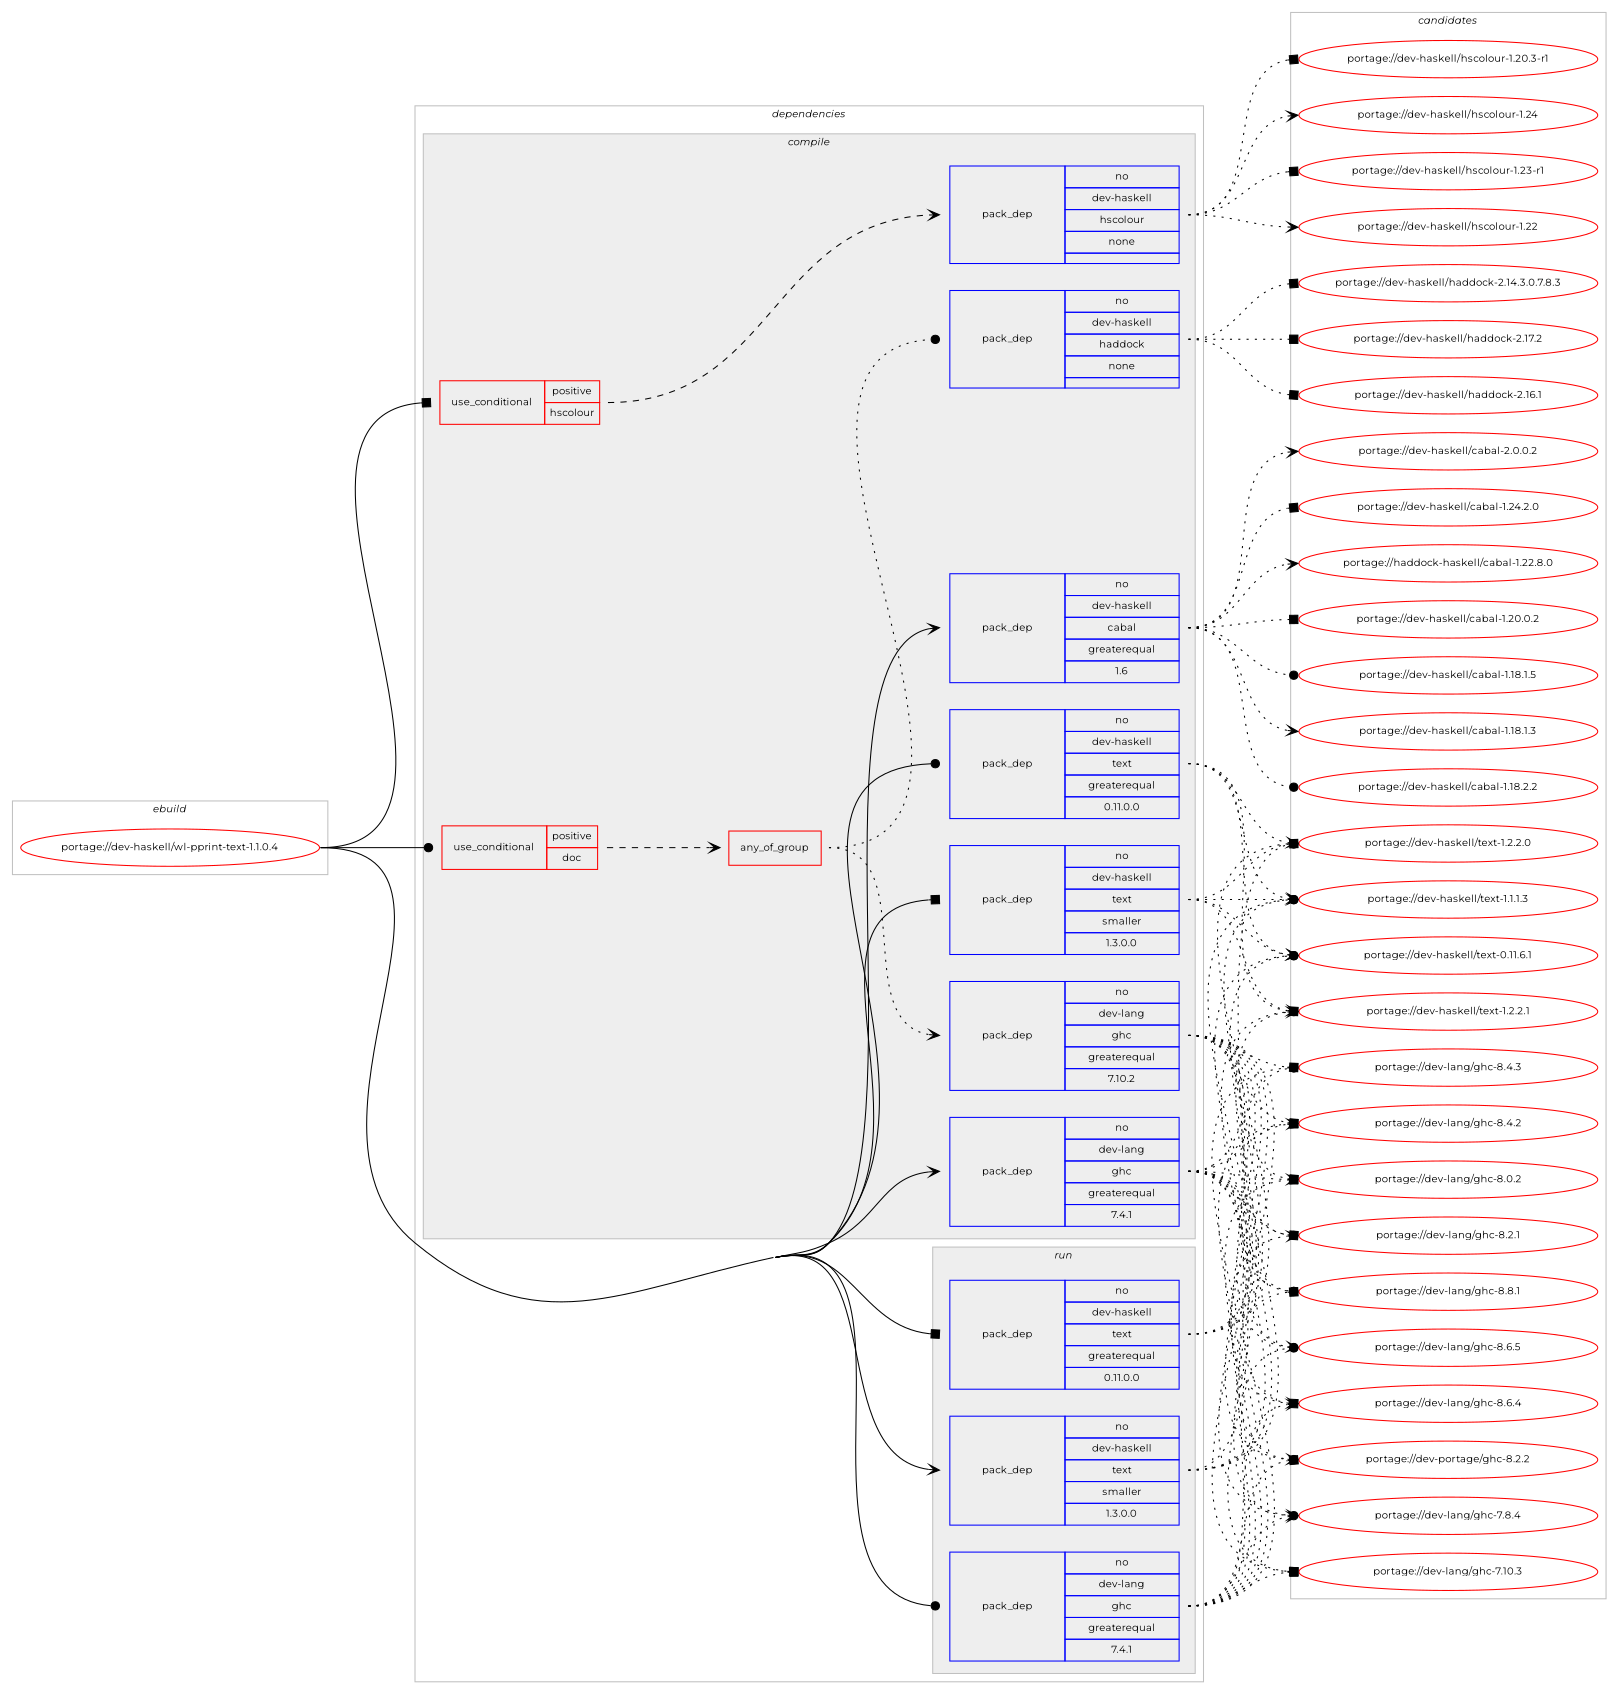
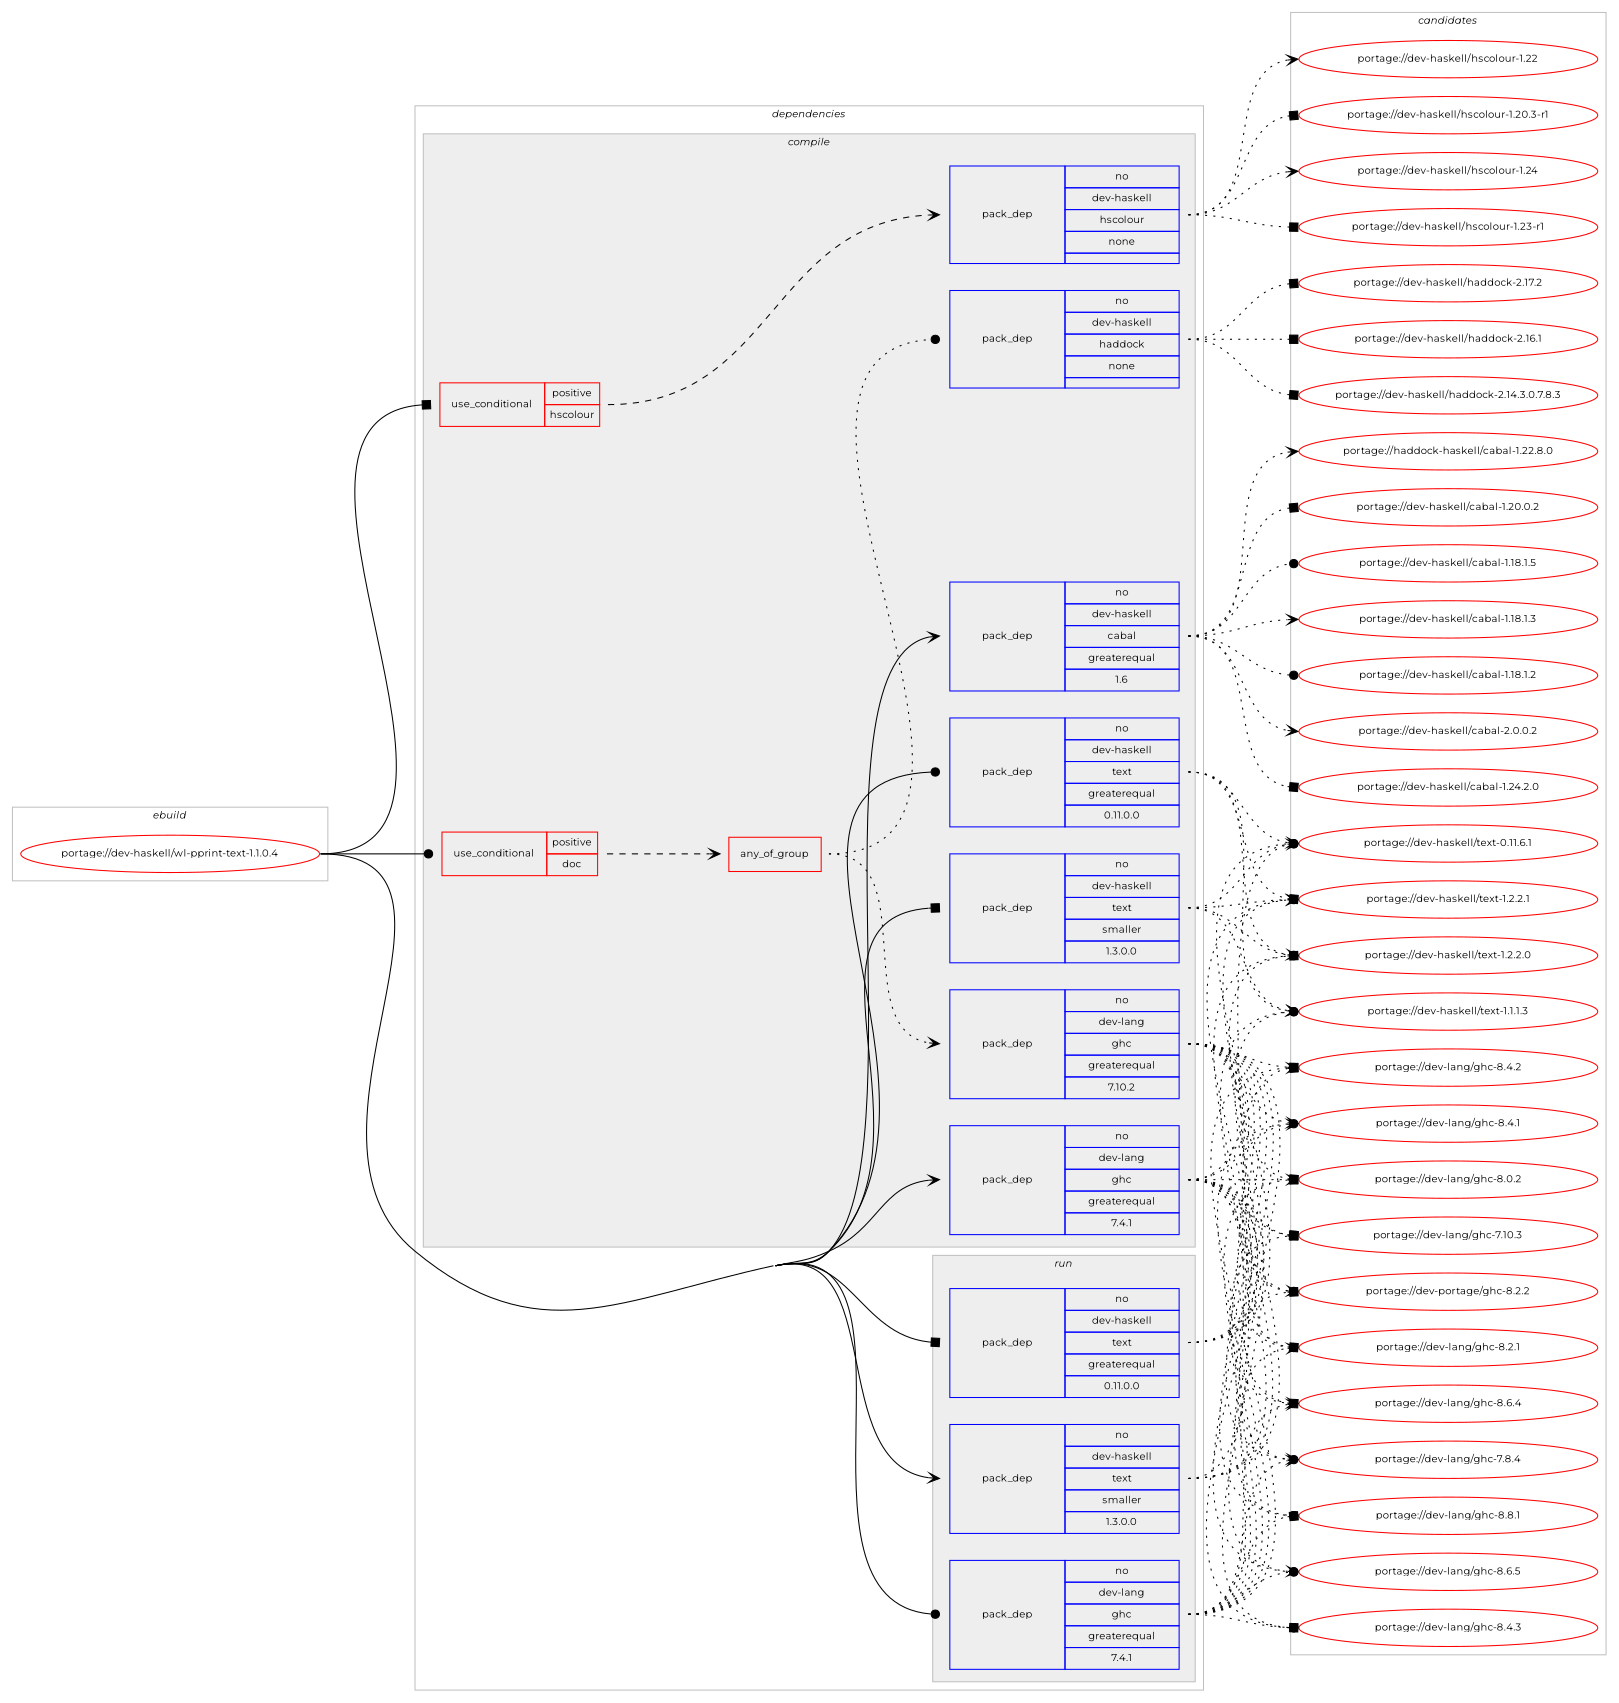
node "portage://dev-haskell/cabal-1.18.2.2": label "portage://dev-haskell/cabal-1.18.2.2" -> "portage://dev-haskell/cabal-1.18.1.2"
node "portage://dev-lang/ghc-8.4.1": added
